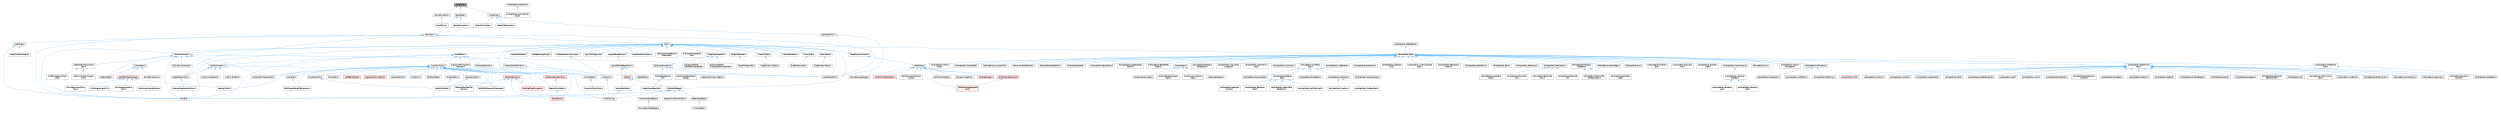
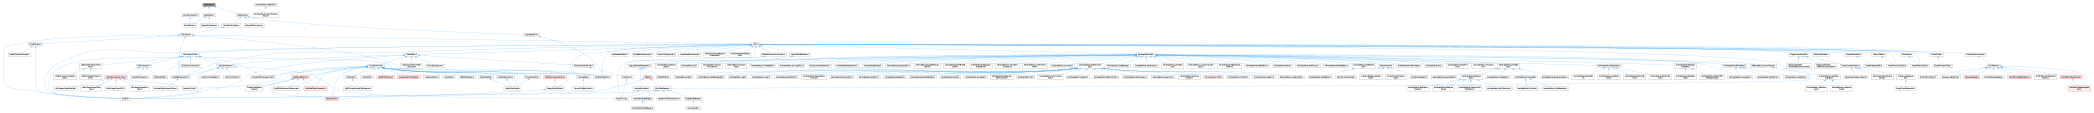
edge "AnimGraphNode_Base.h" -> "AnimGraphNode_MultiWayBlend.h": reversed
node "BlueprintEditorSharedTab Factories.h": label "BlueprintEditorSharedTab Factories.h" -> "DisplayClusterRender Factories.h"
